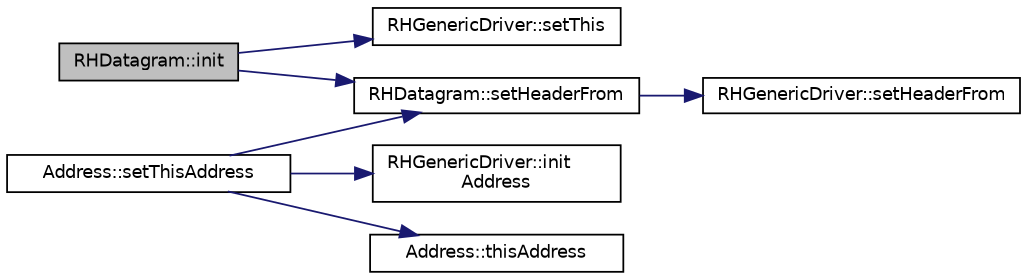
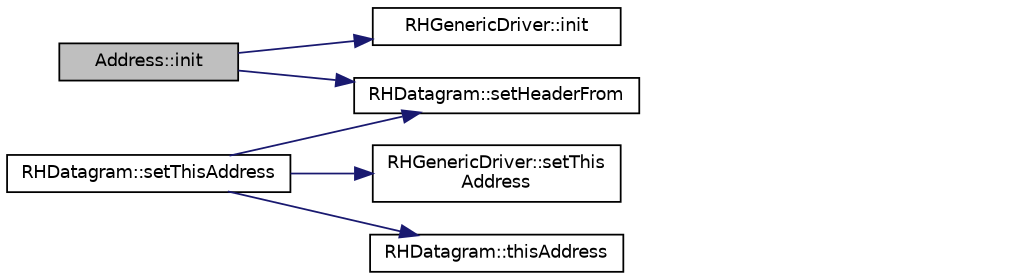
node "RHGenericDriver::setThis": label "RHGenericDriver::setThis" -> "RHGenericDriver::init"
node "RHDatagram::init": label "RHDatagram::init" -> "Address::init"
node "RHGenericDriver::setHeaderFrom": removed
node "Address::setThisAddress": label "Address::setThisAddress" -> "RHDatagram::setThisAddress"
node "RHGenericDriver::init Address": label "RHGenericDriver::init Address" -> "RHGenericDriver::setThis Address"
node "Address::thisAddress": label "Address::thisAddress" -> "RHDatagram::thisAddress"
